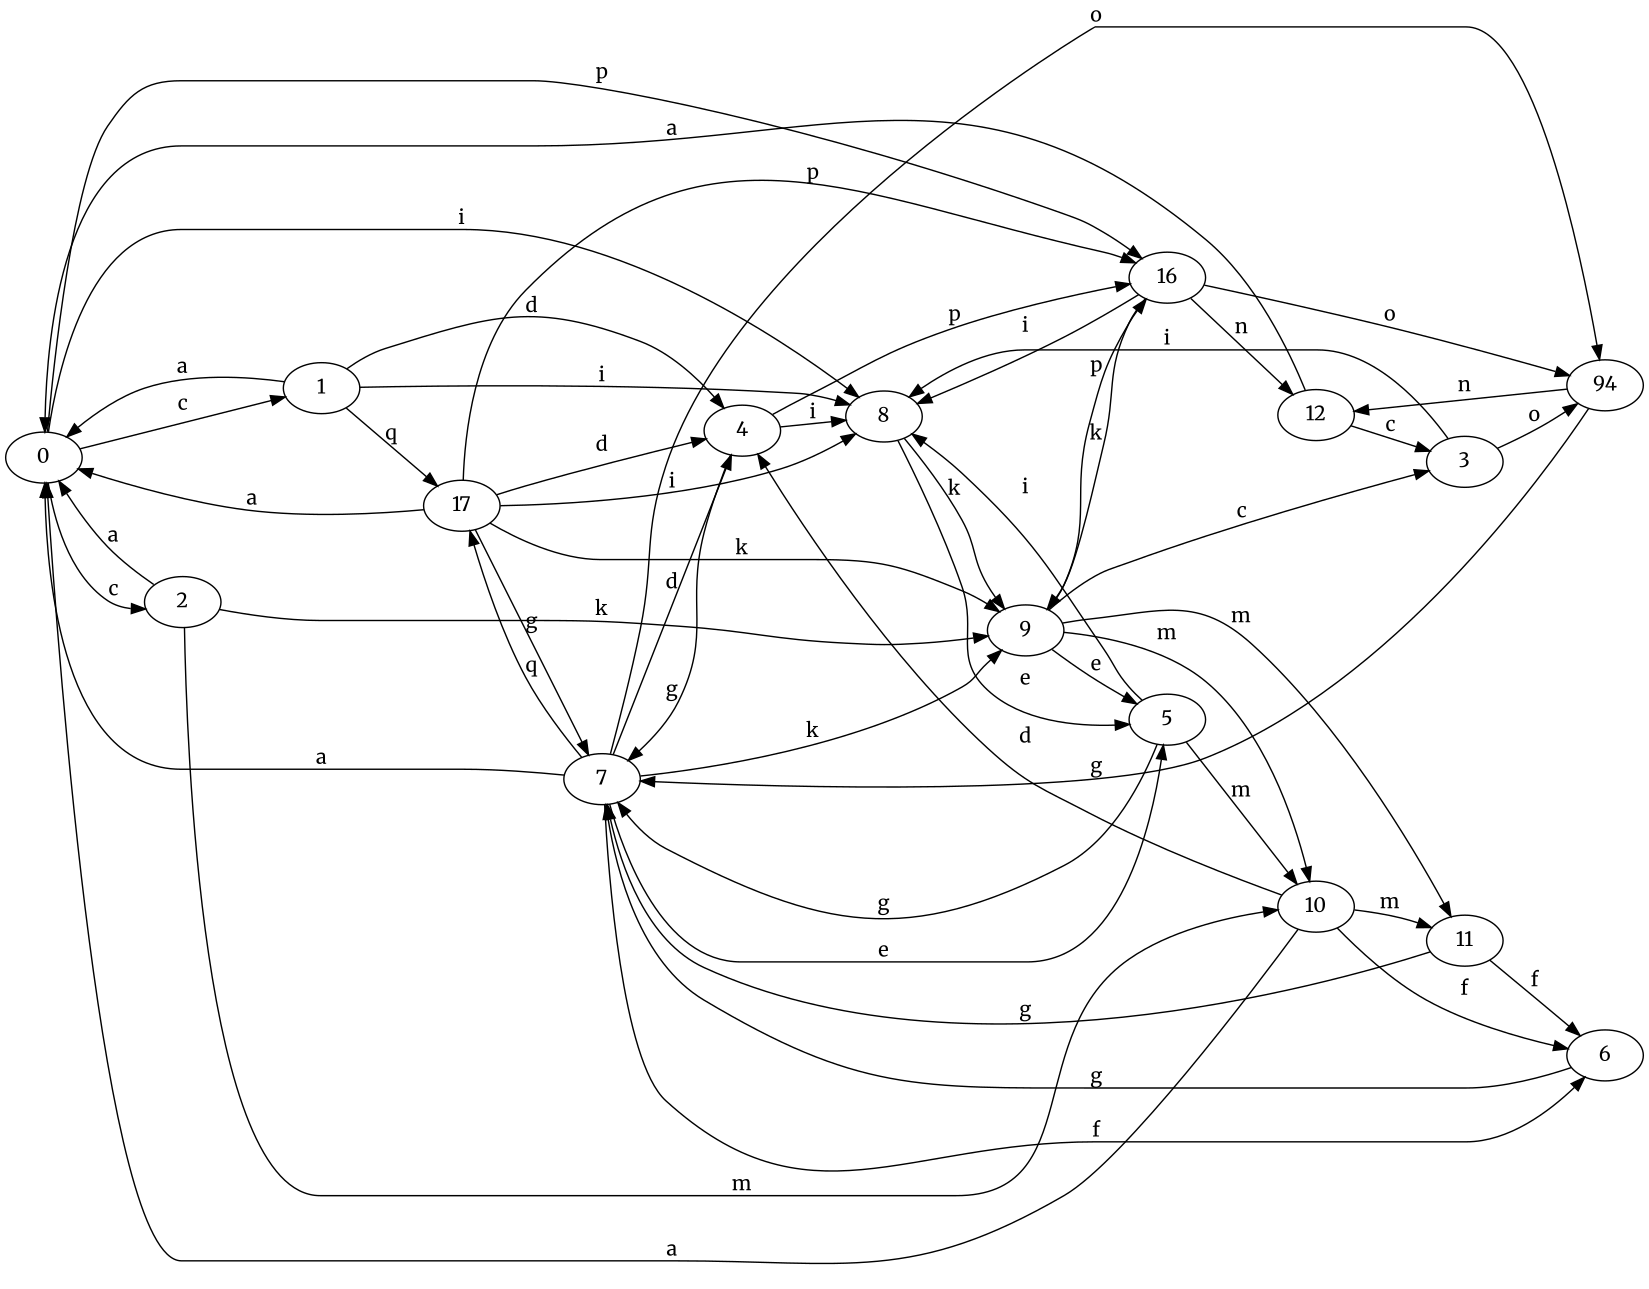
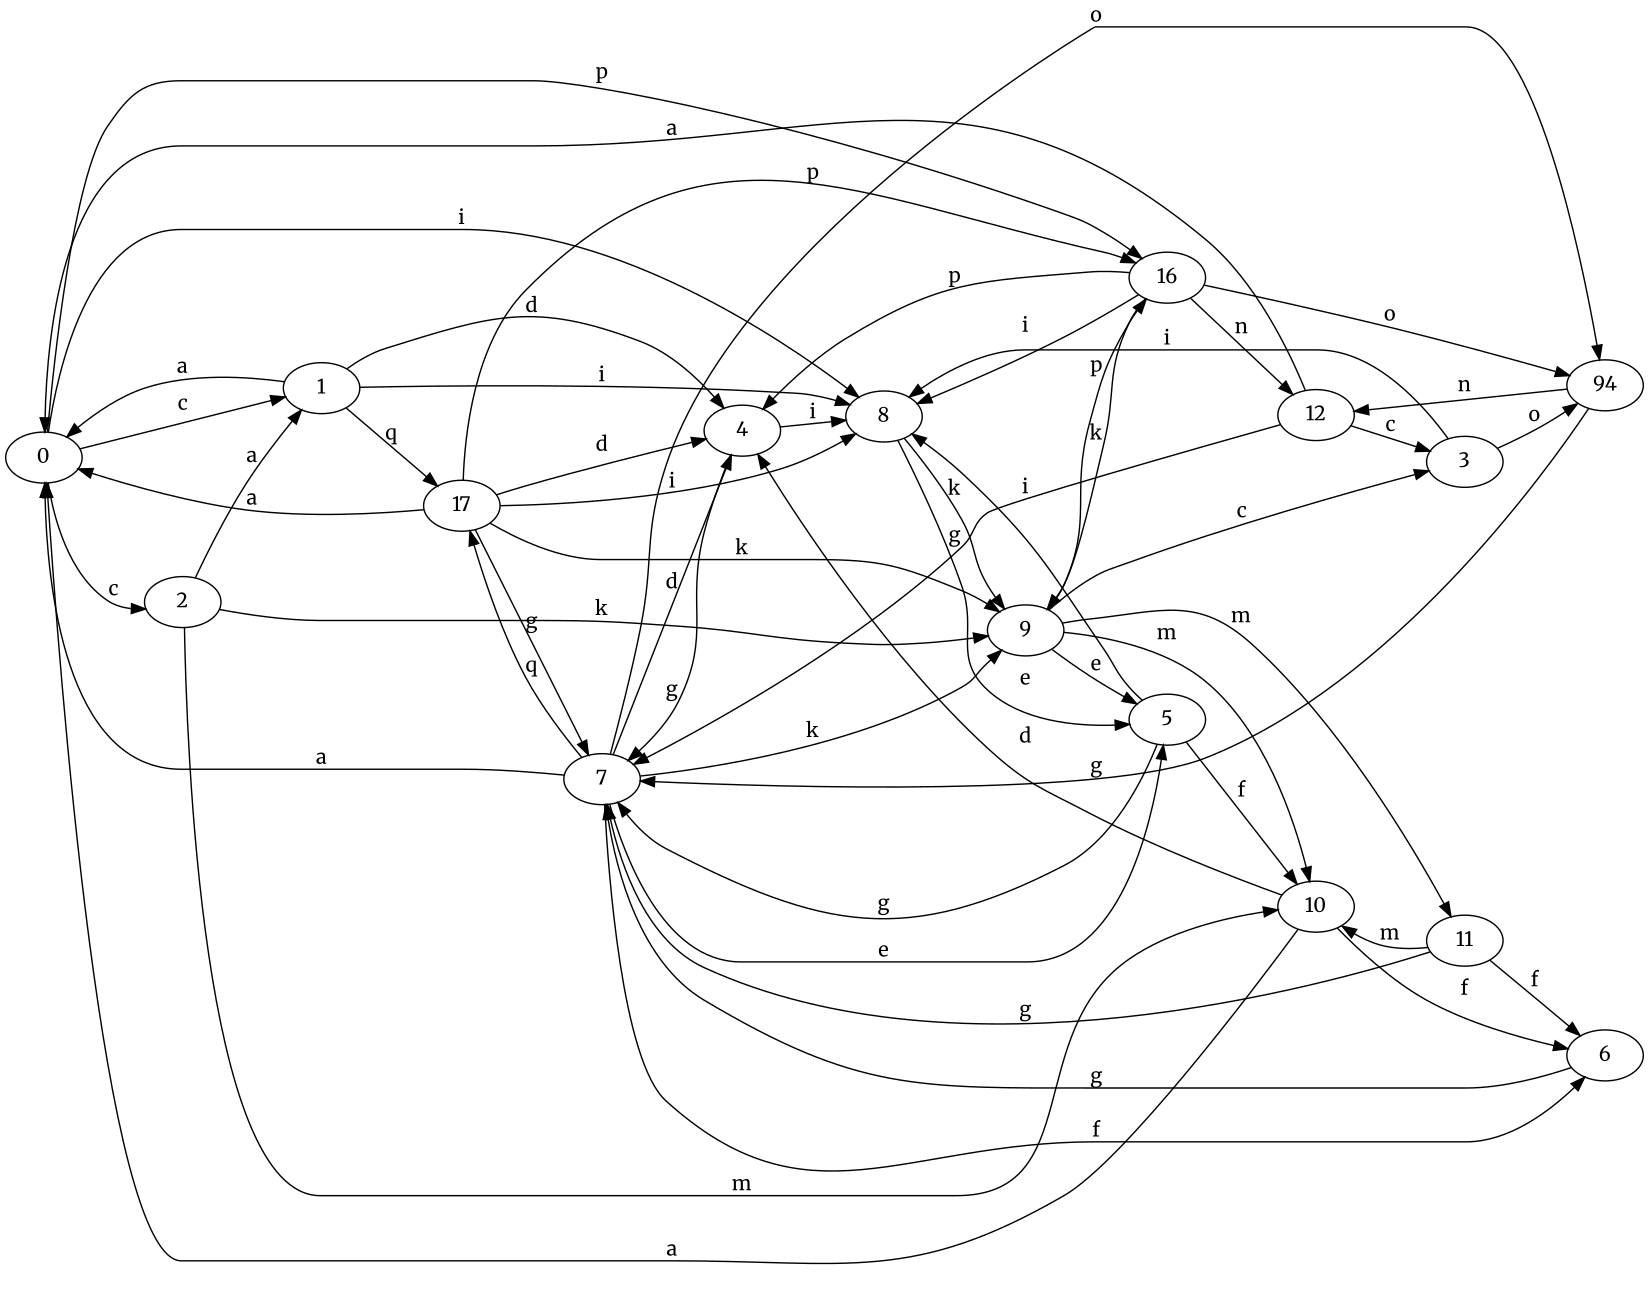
edge "4" -> "16": reversed
edge "2" -> "0": now "2" -> "1"
edge "12" -> "7": added, label "g"
edge "5" -> "10": label "m" -> "f"
edge "10" -> "11": reversed
